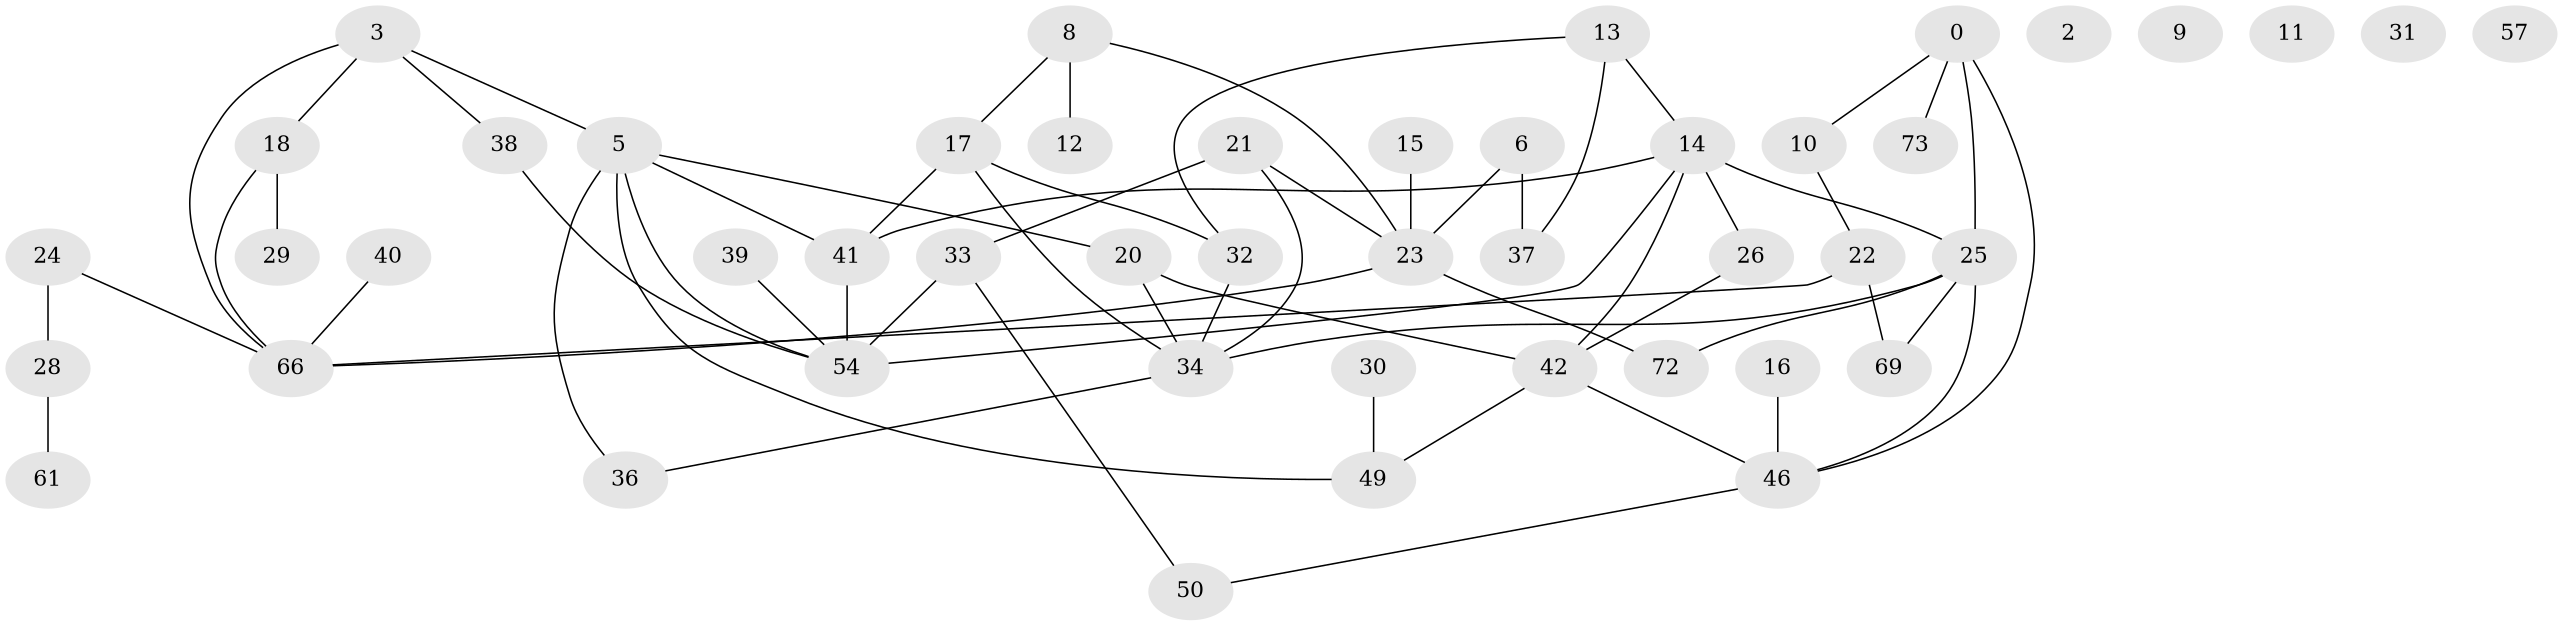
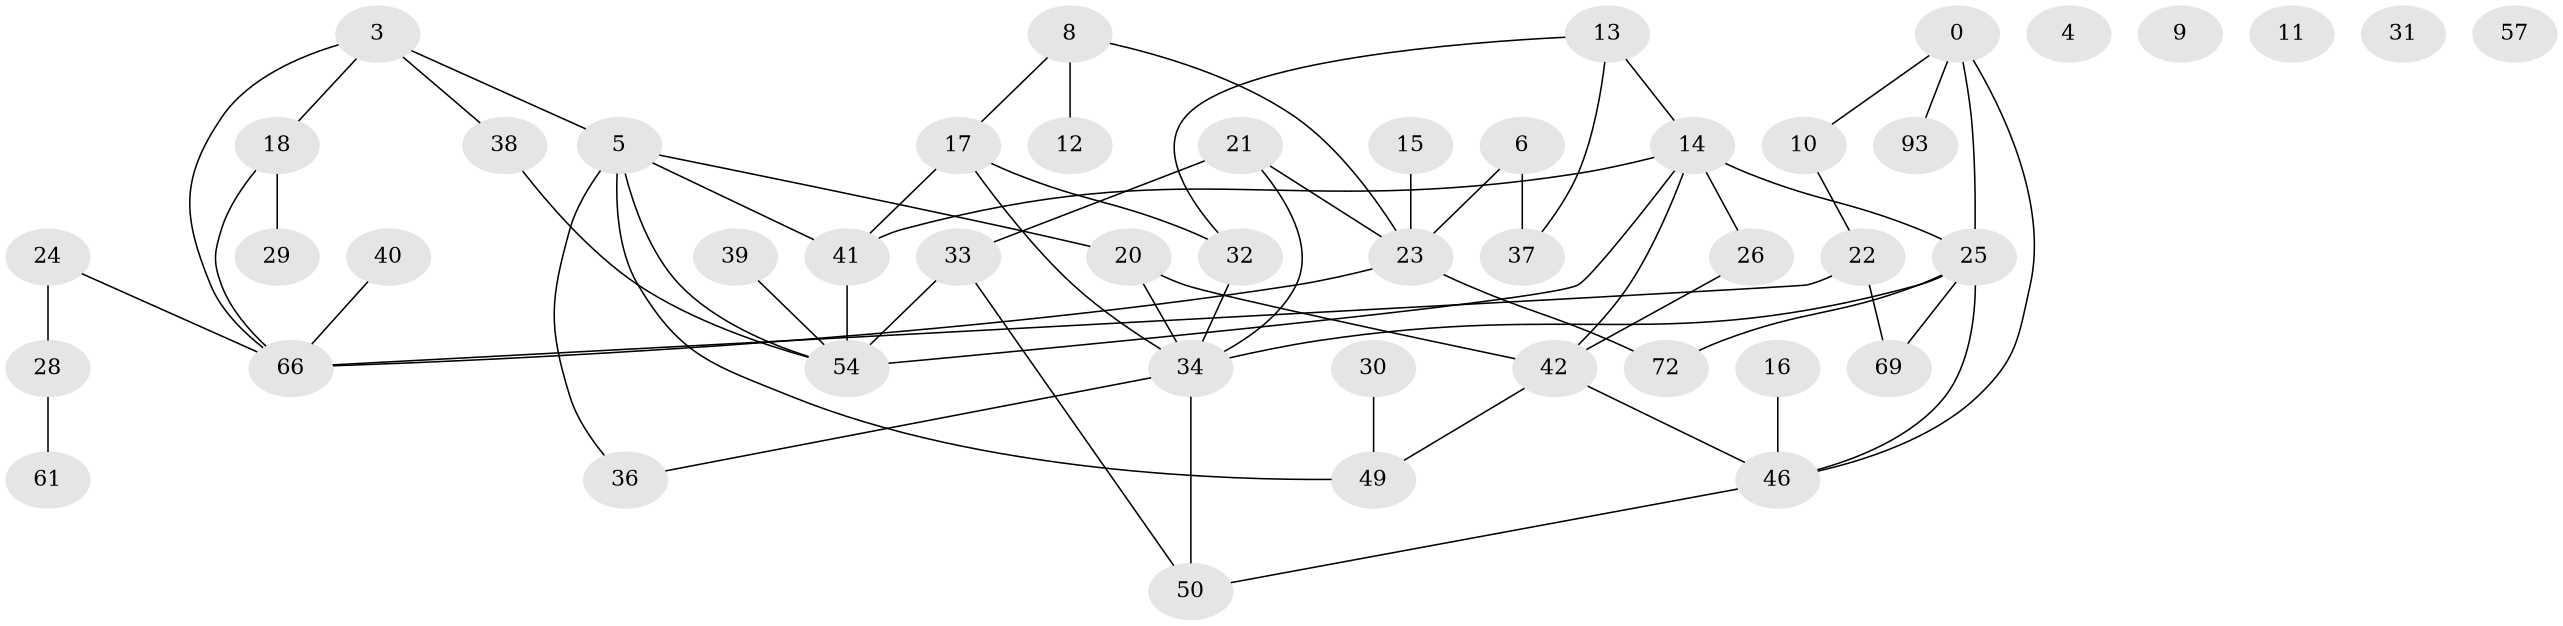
node "2": label "2" -> "4"
node "73": label "73" -> "93"
edge "34" -- "50": added
